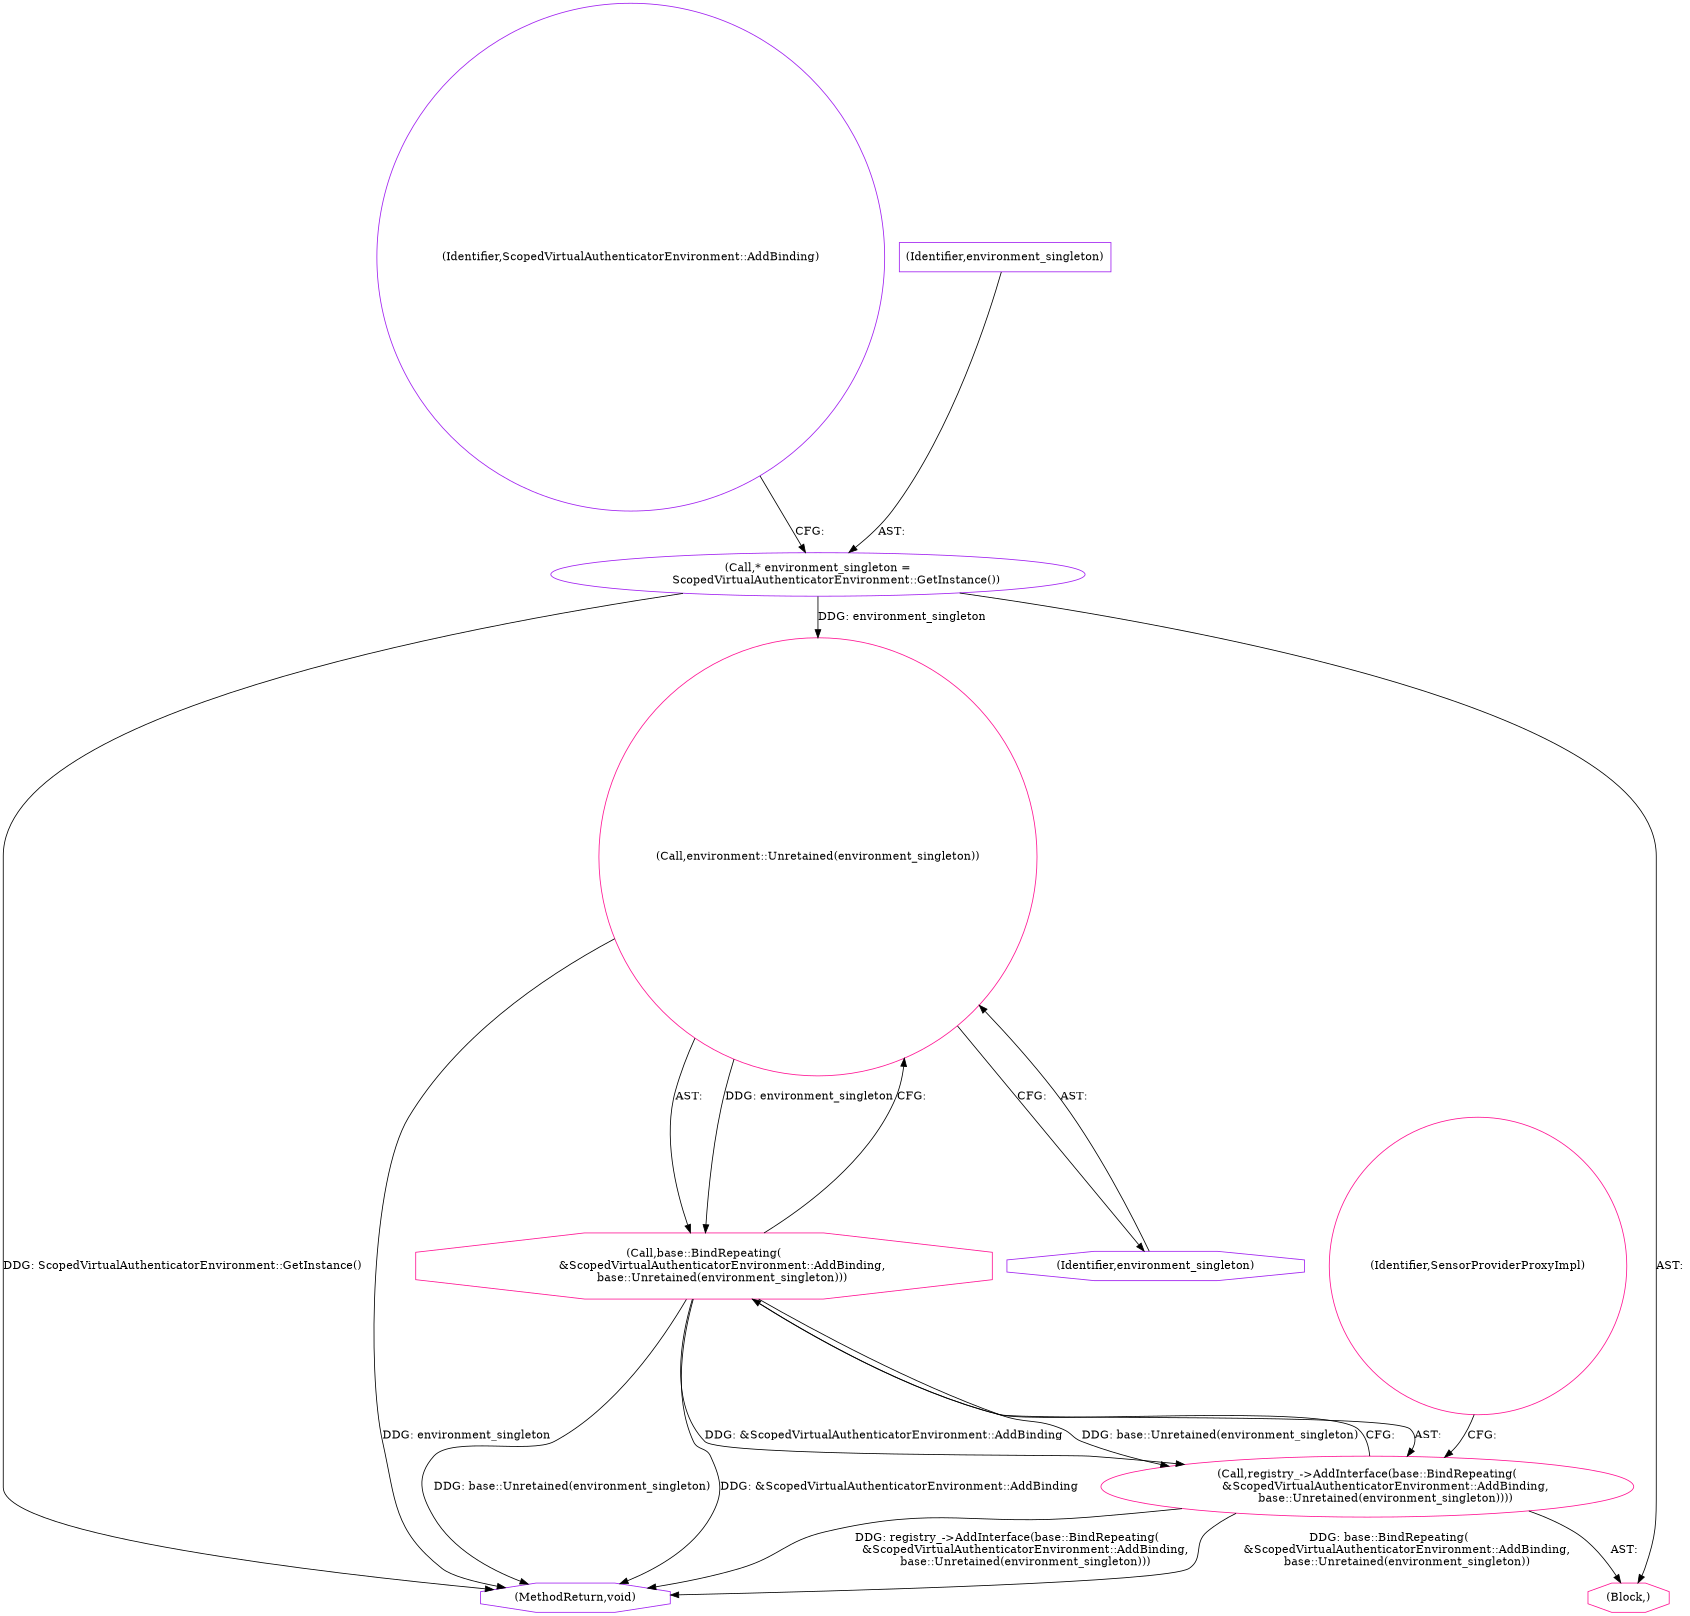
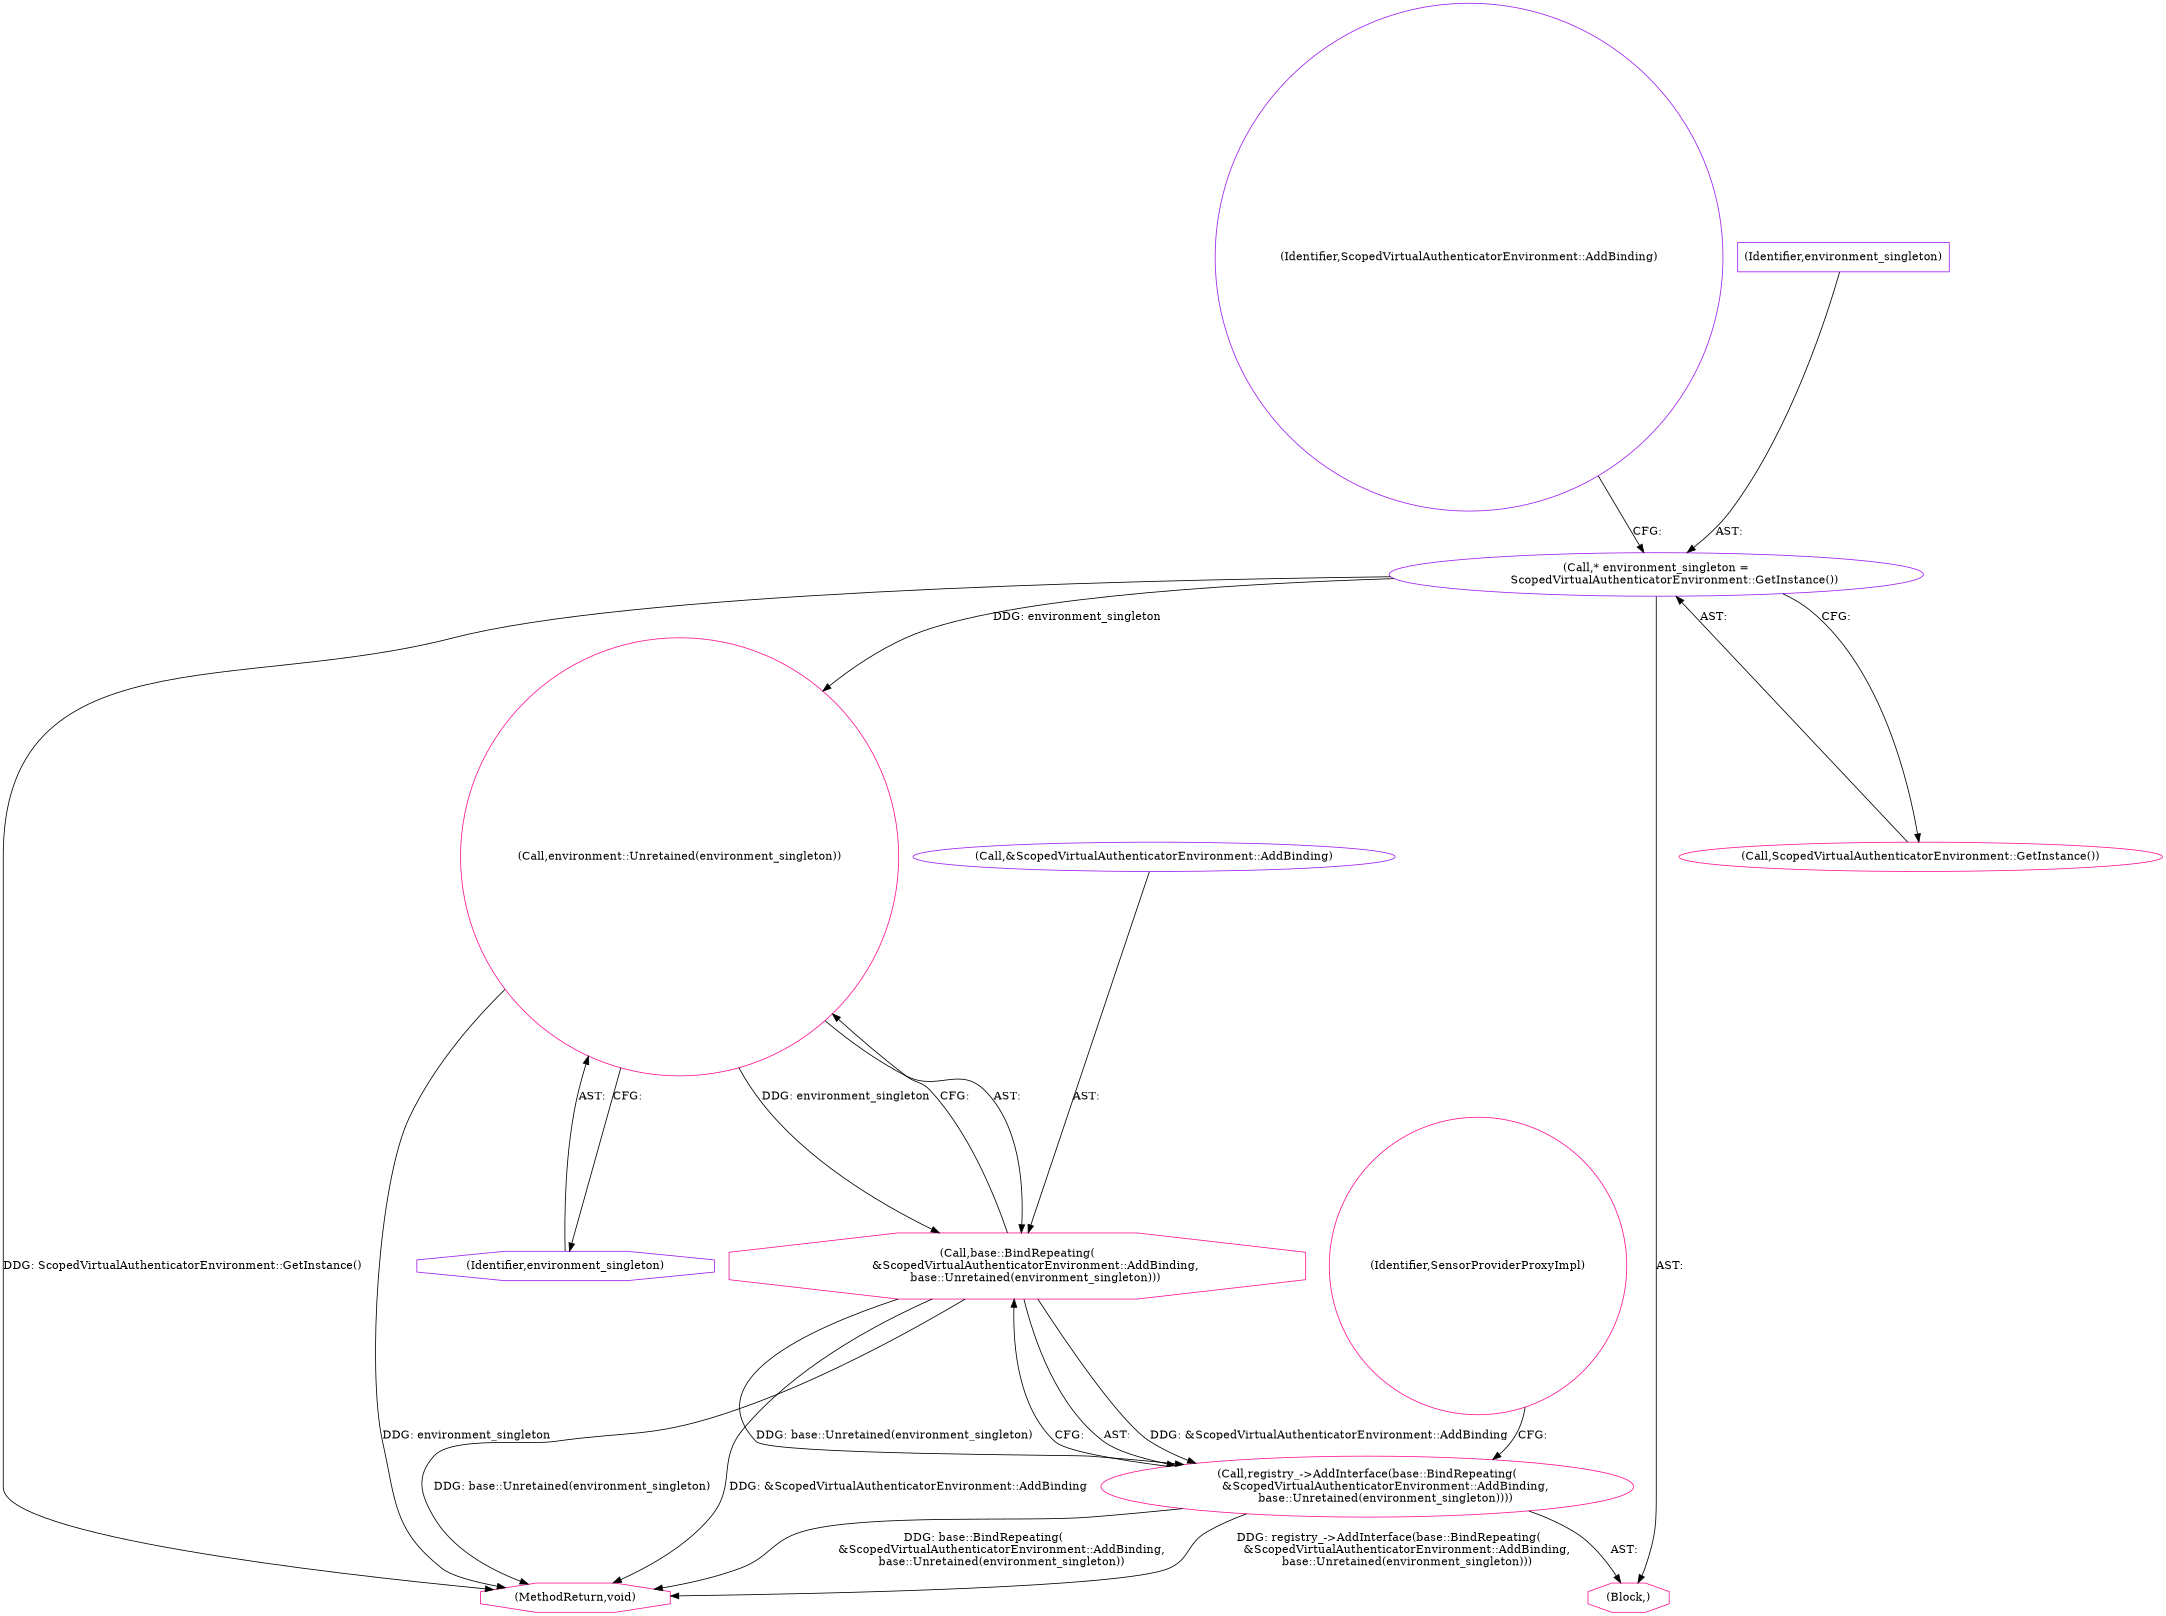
node "(Call,&ScopedVirtualAuthenticatorEnvironment::AddBinding)": added
node "(Call,ScopedVirtualAuthenticatorEnvironment::GetInstance())": added
node "(MethodReturn,void)": color purple -> deeppink
